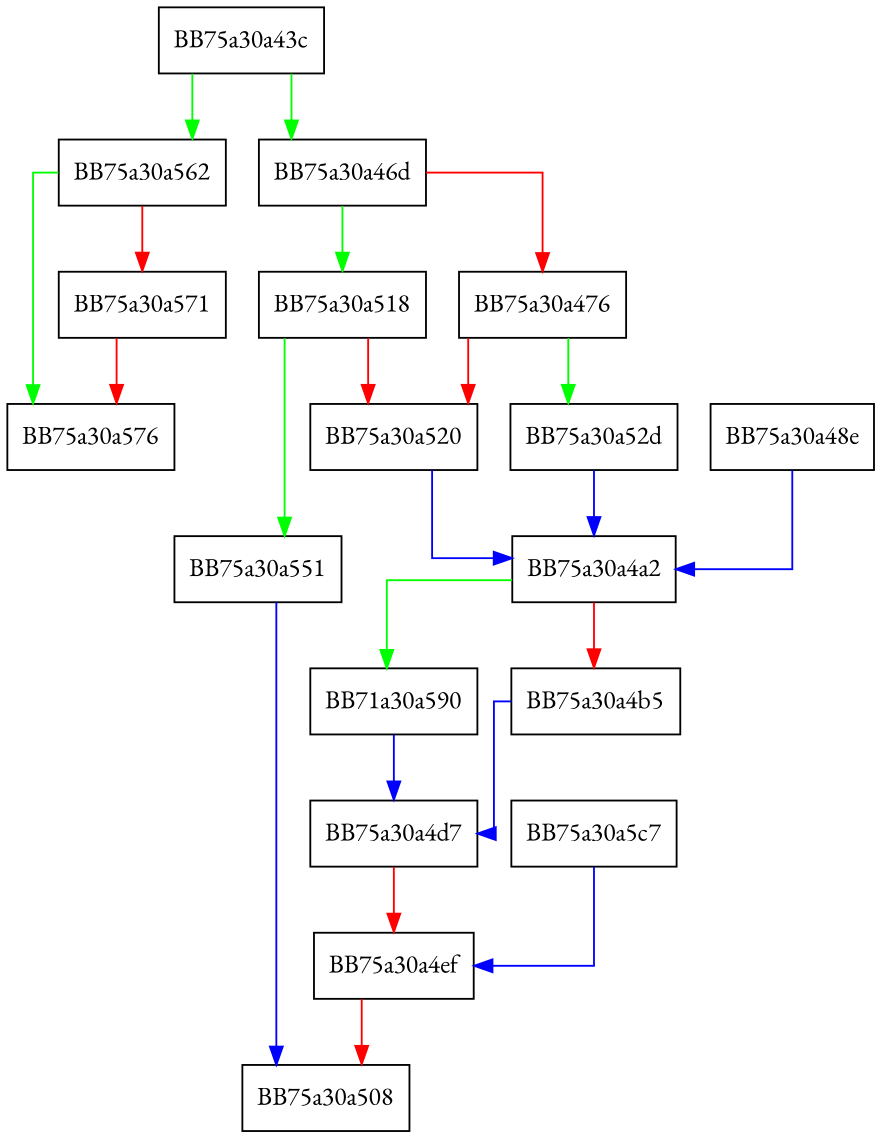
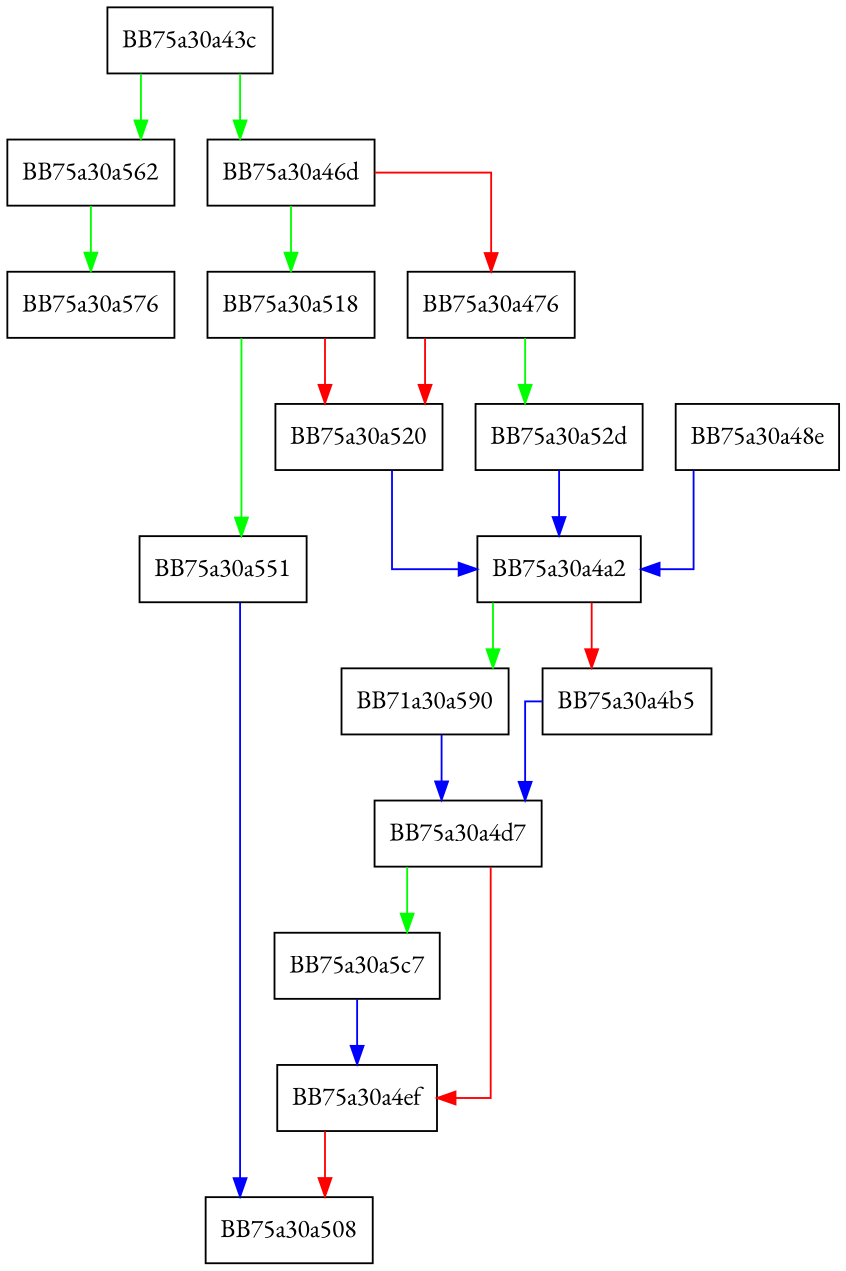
node "BB75a30a571": removed
edge "BB75a30a4d7" -> "BB75a30a5c7": added
